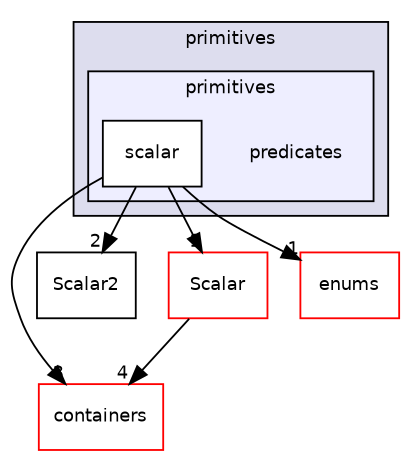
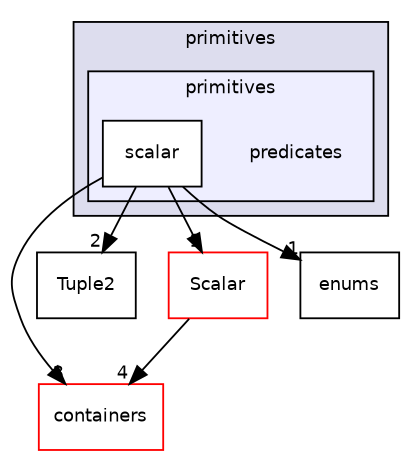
node "Scalar2": label "Scalar2" -> "Tuple2"
node "enums": color red -> black
